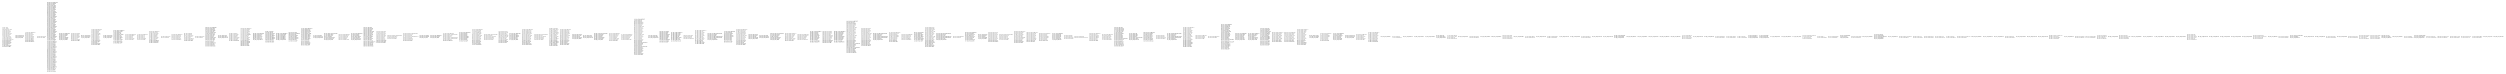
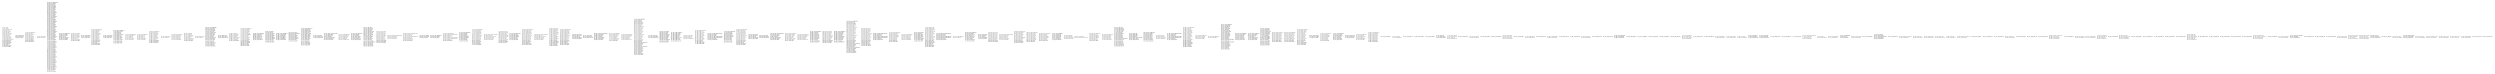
node "907: [NO_SSA] PUSH1 909: [NO_SSA] INVALID": removed
